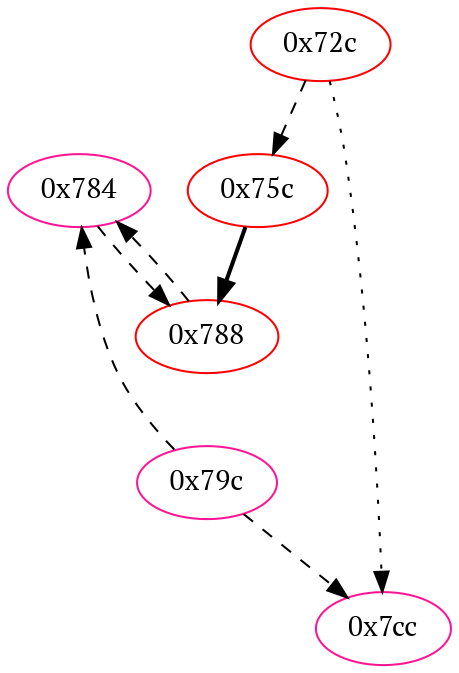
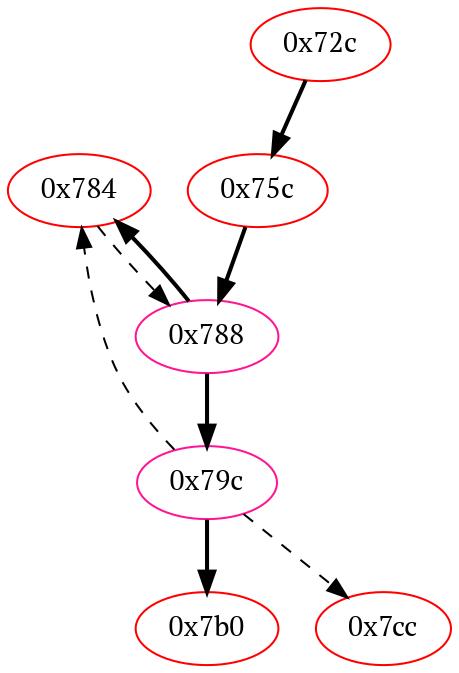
edge "0x72c" -> "0x75c": style dashed -> bold
node "0x784": color deeppink -> red
edge "0x788" -> "0x784": style dashed -> bold
edge "0x72c" -> "0x7cc": removed
node "0x788": color red -> deeppink
edge "0x788" -> "0x79c": added
node "0x7b0": added
node "0x7cc": color deeppink -> red
